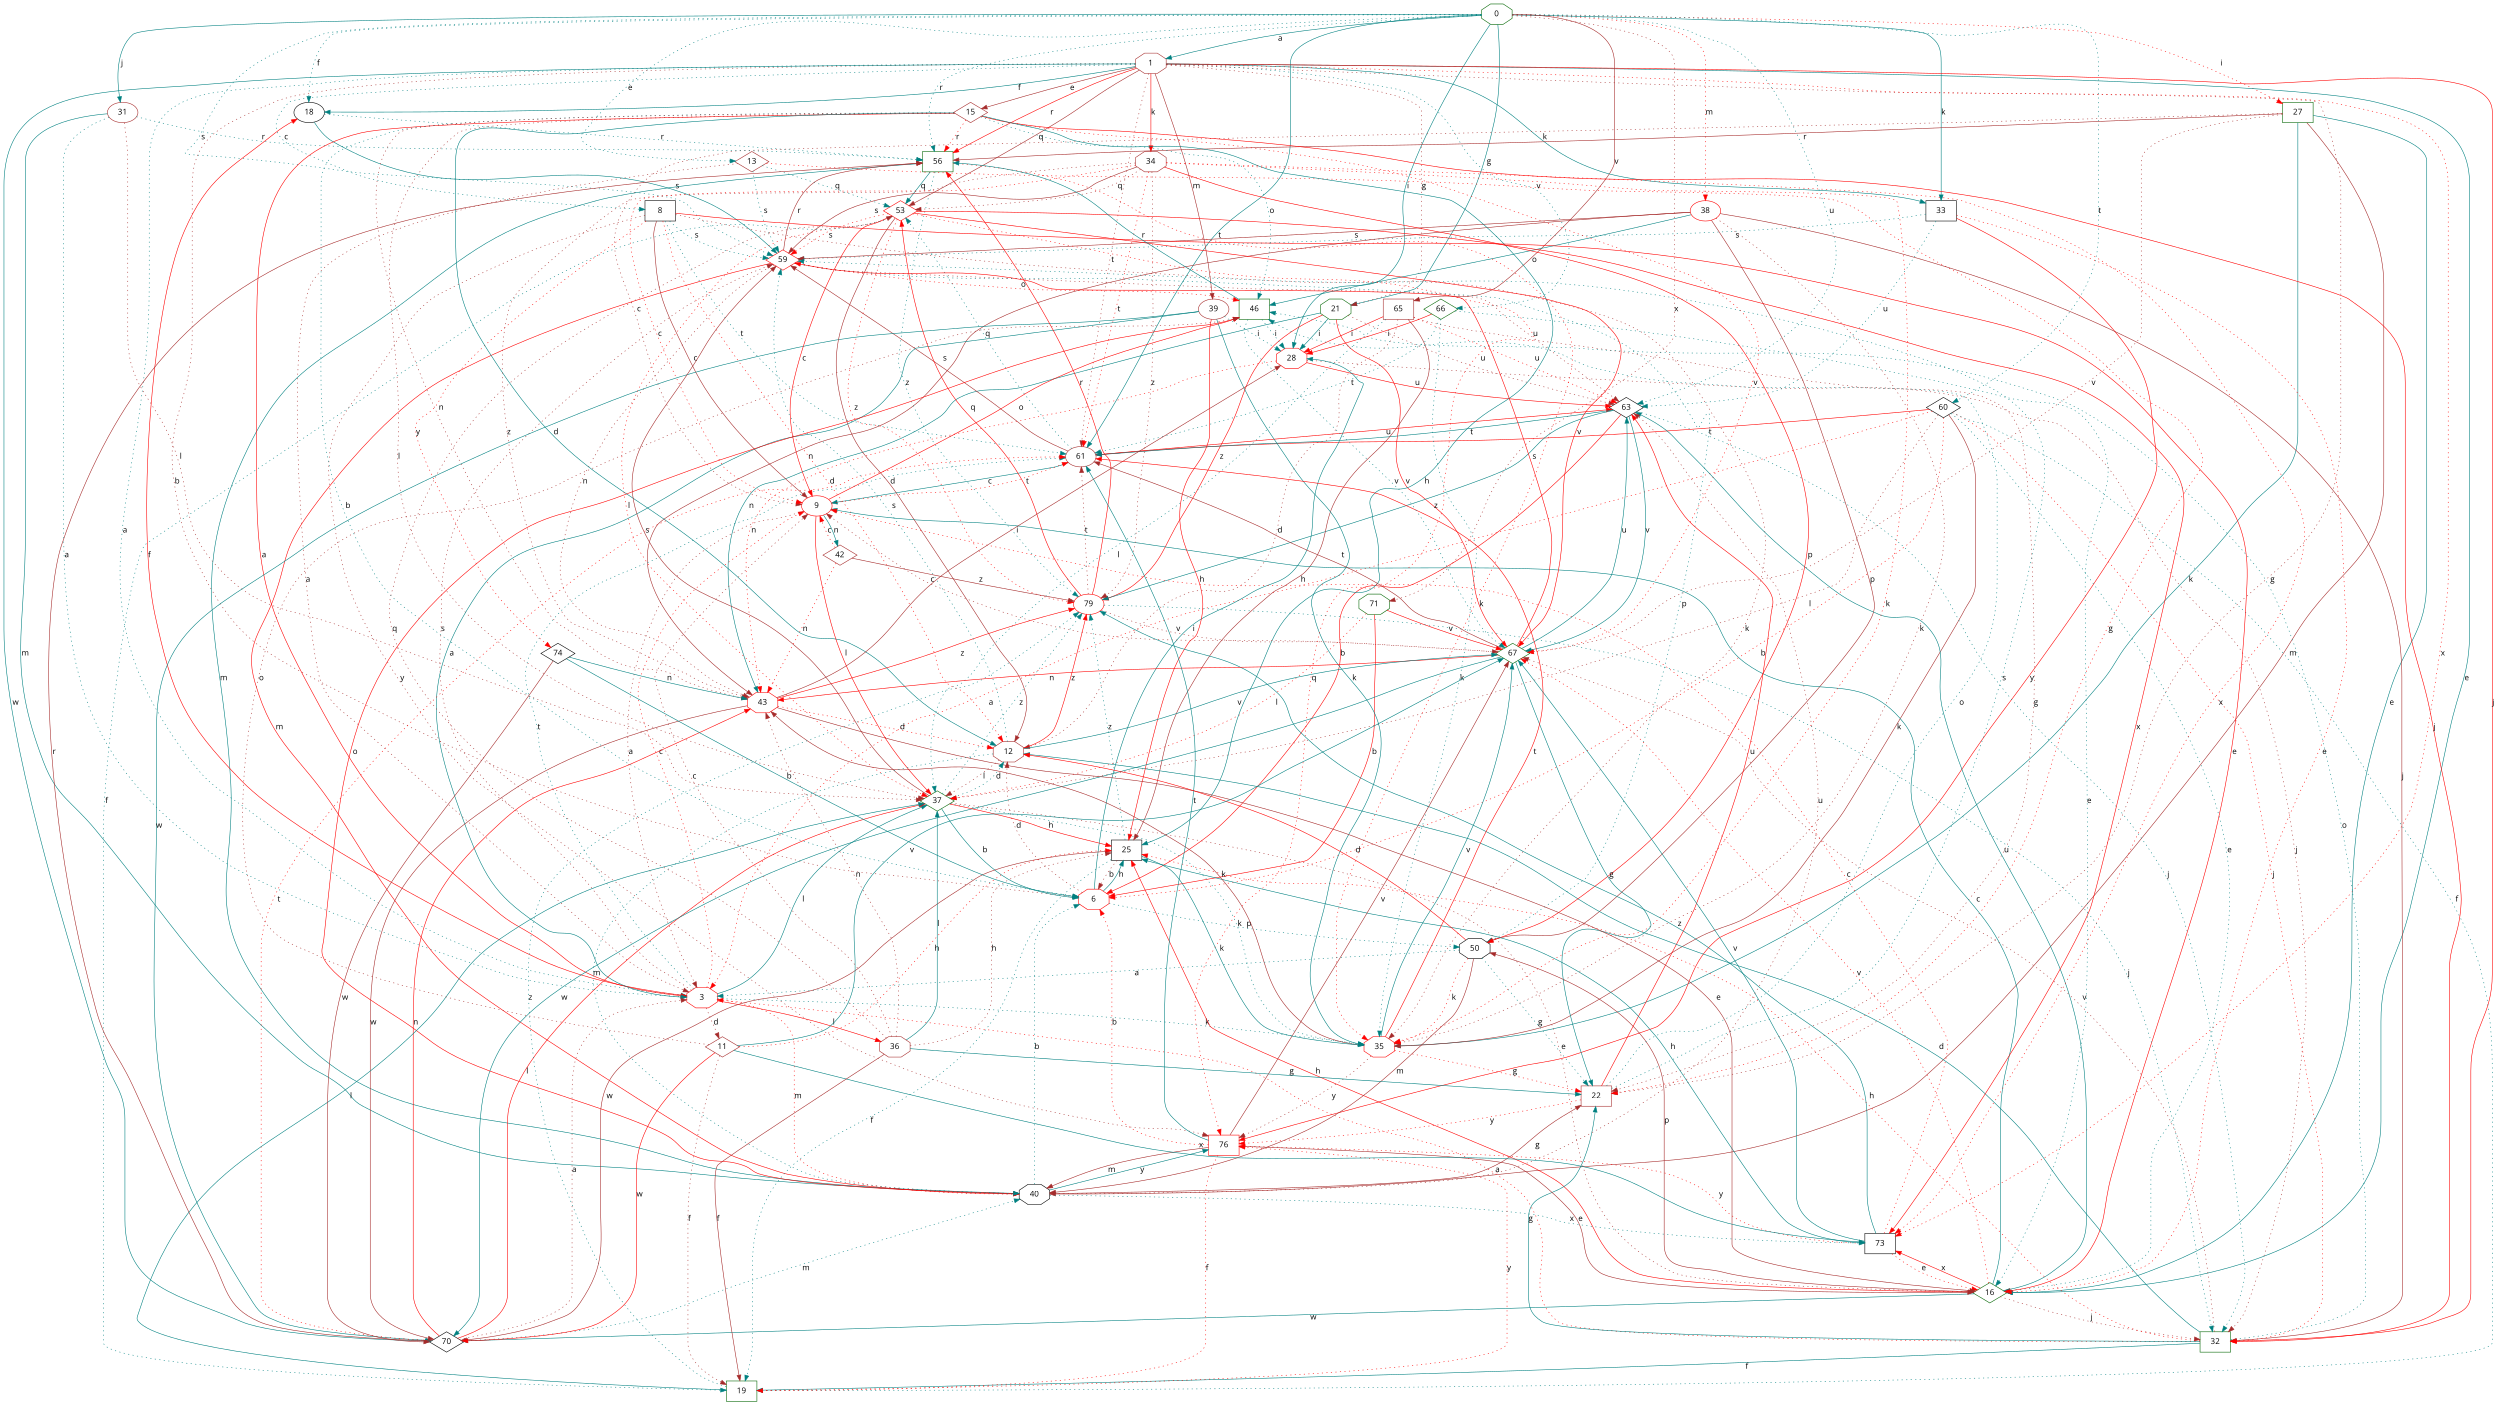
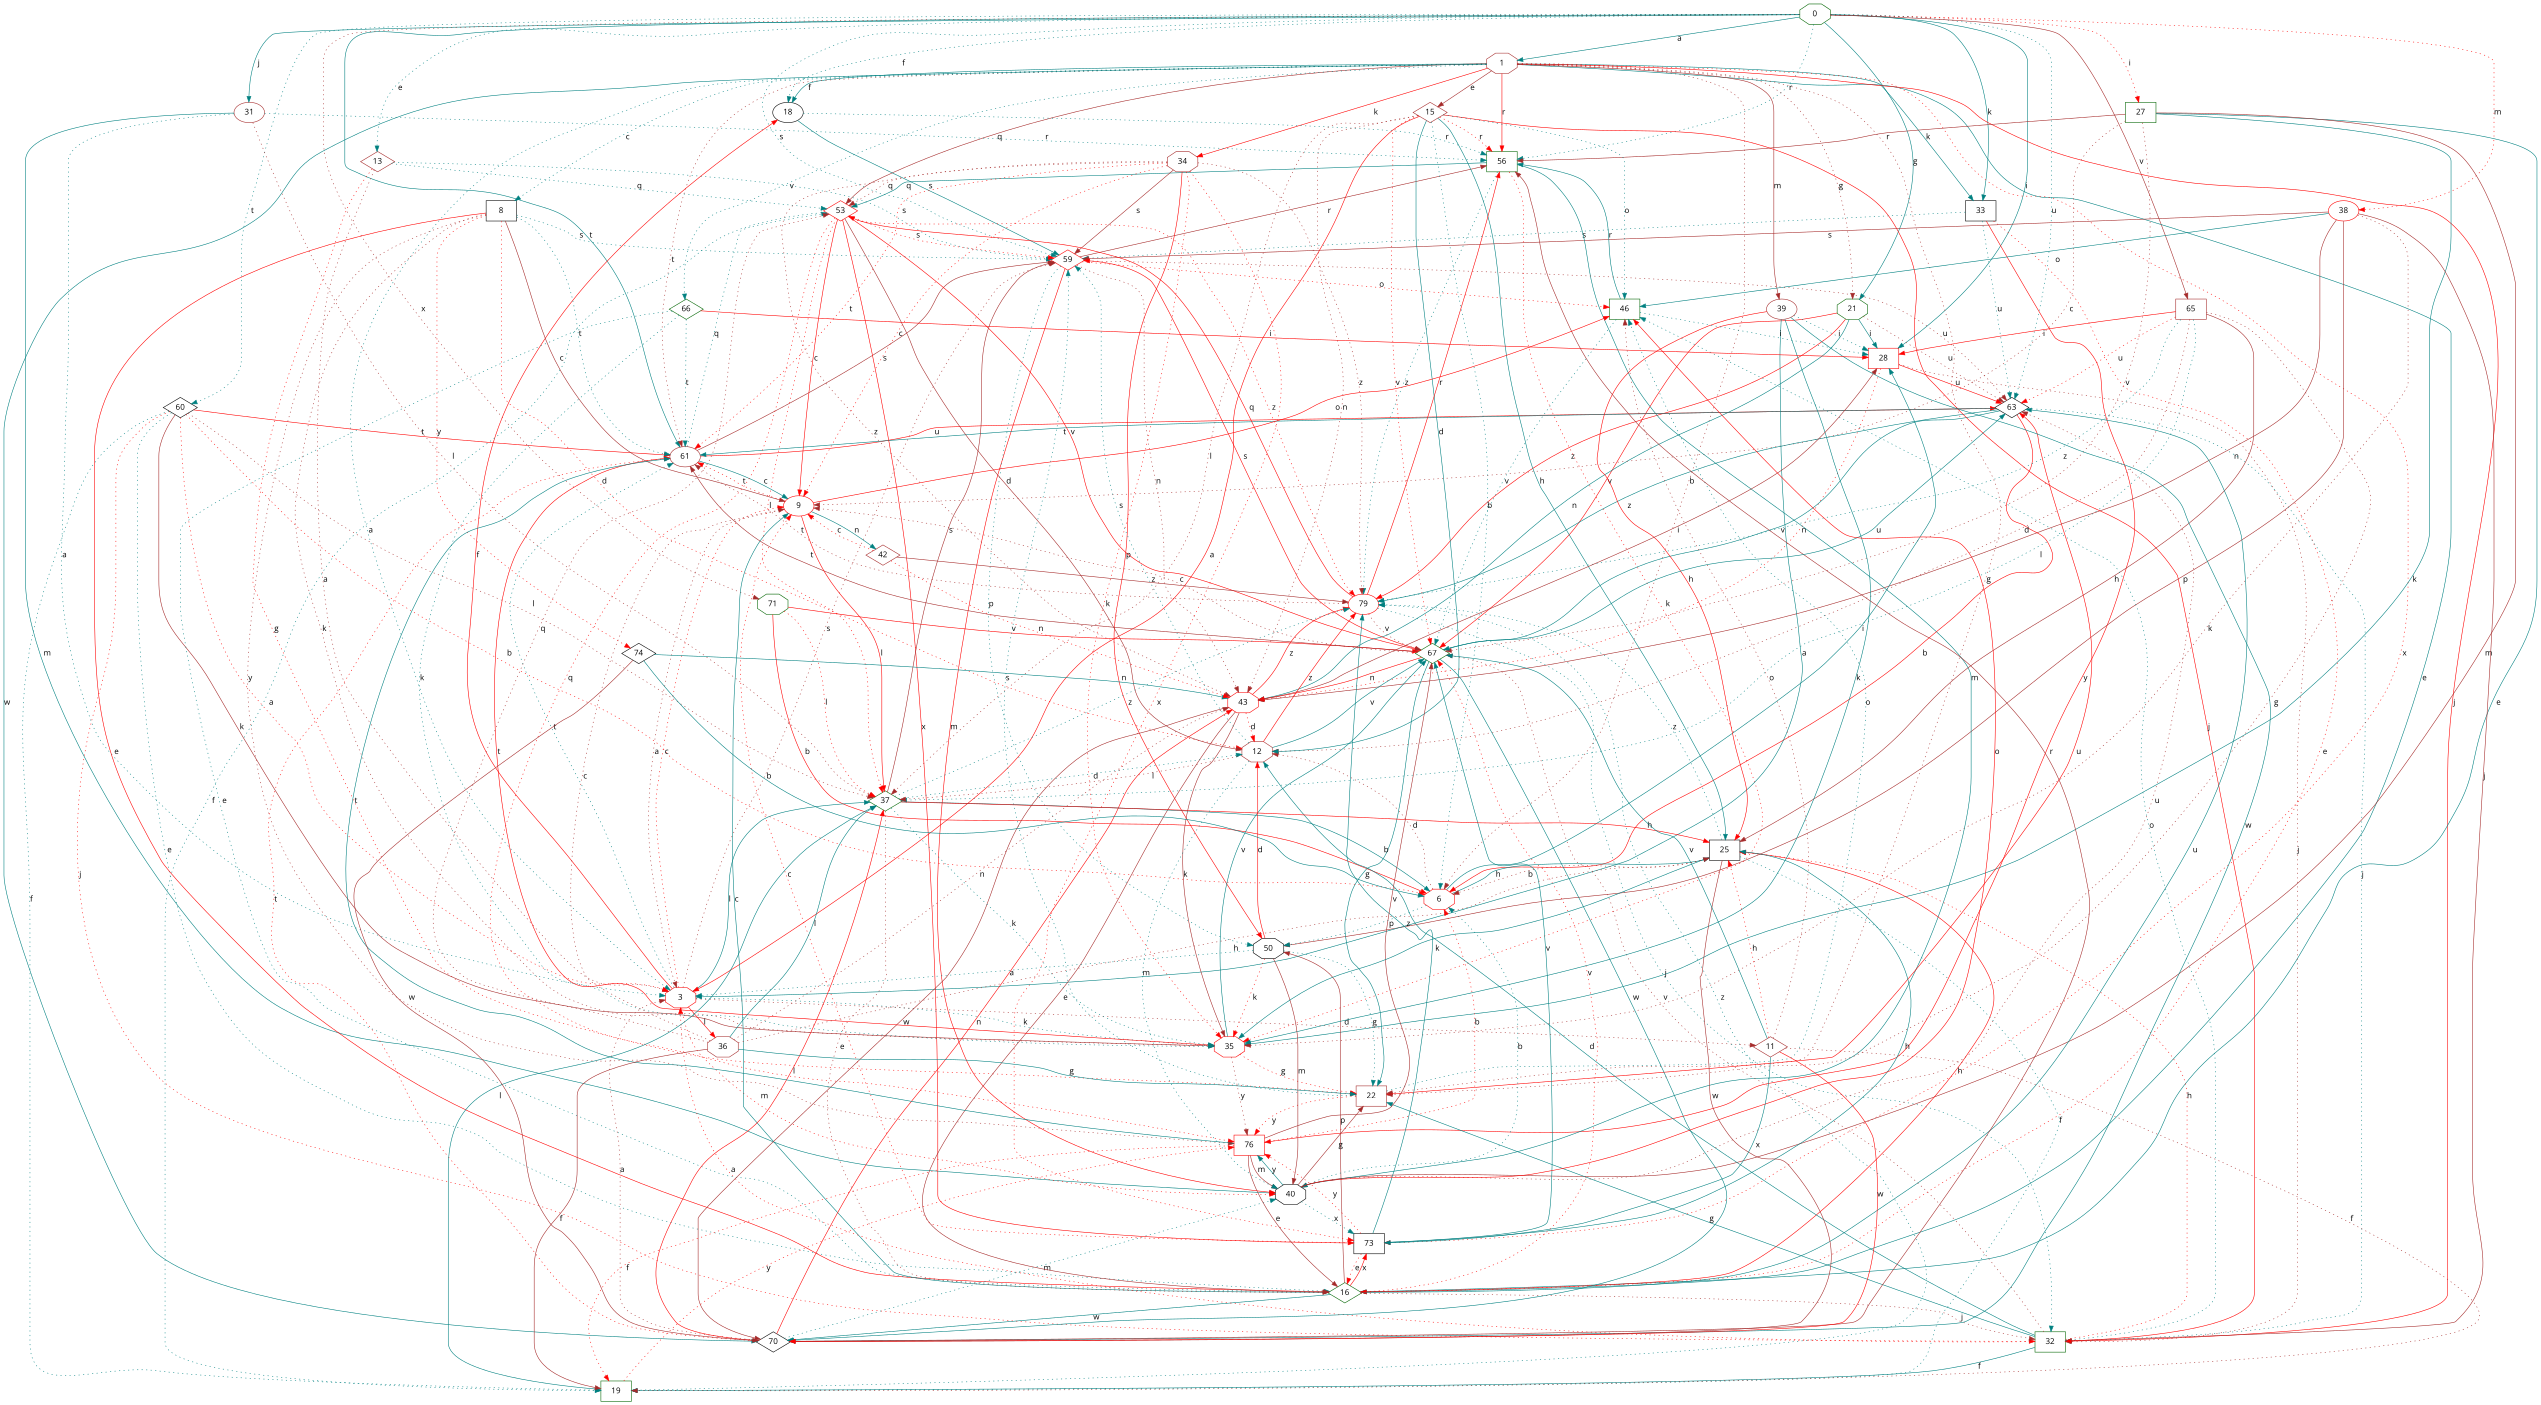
node "28": shape octagon -> box
edge "65" -> "79": added, label "z"
edge "35" -> "43": reversed
